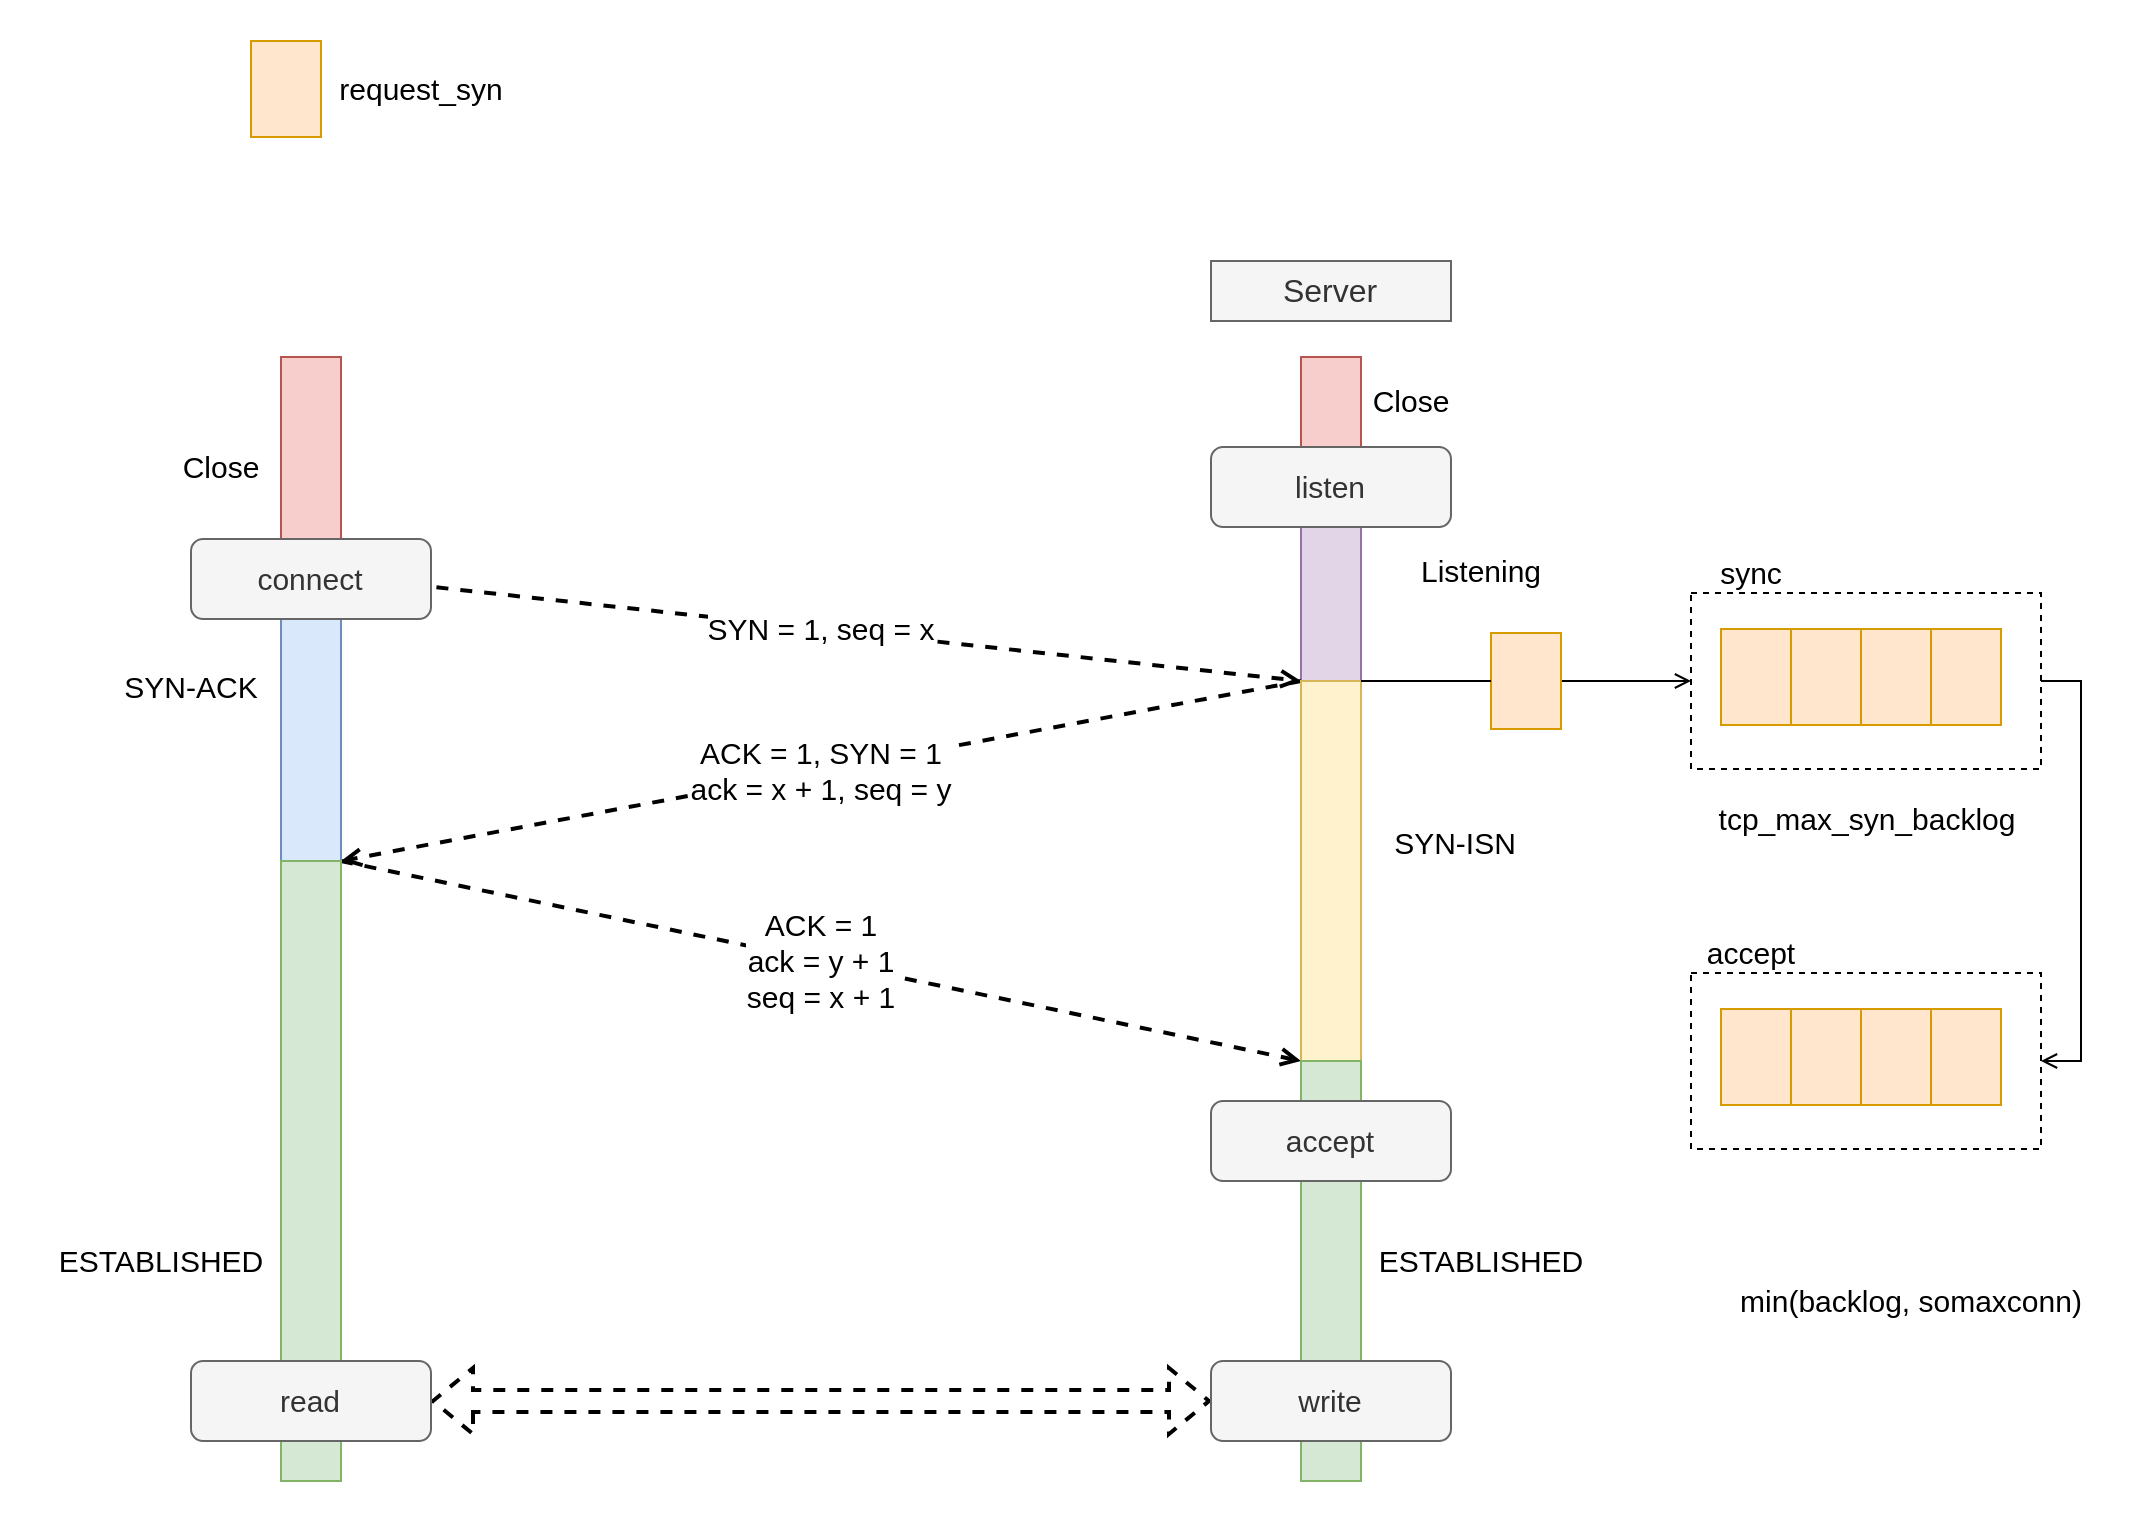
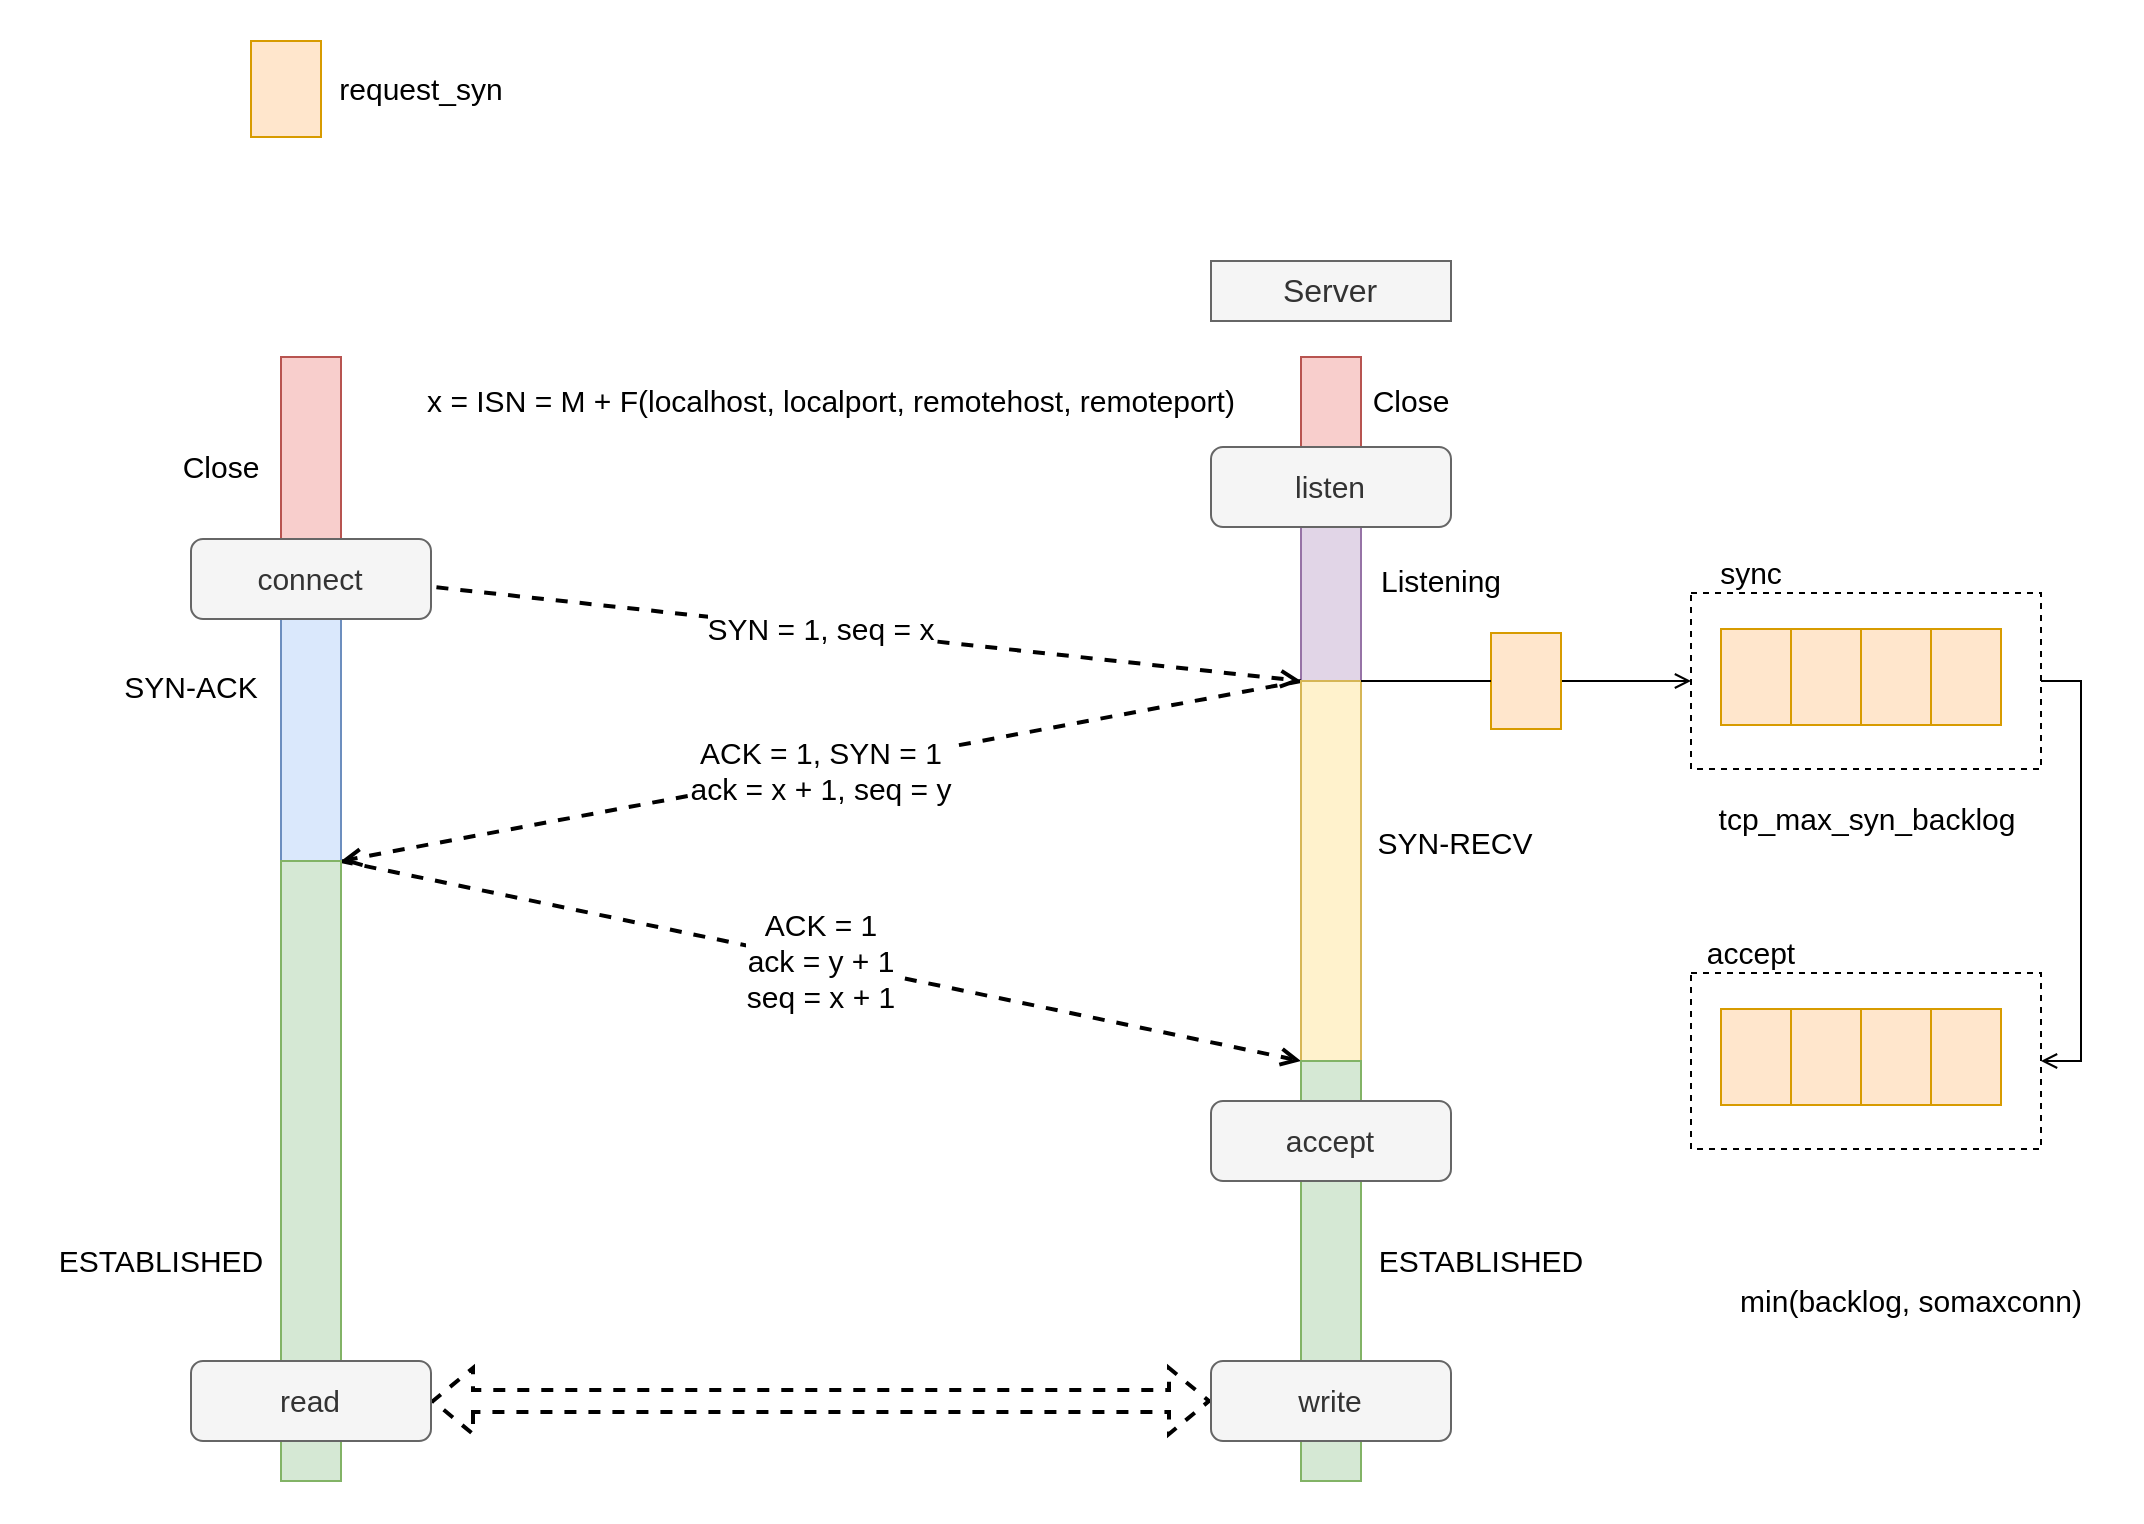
node "x = ISN = M + F(localhost, localport, remotehost, remoteport)": added
node "Listening": moved (1481, 571) -> (1441, 581)
node "SYN-ISN": label "SYN-ISN" -> "SYN-RECV"
